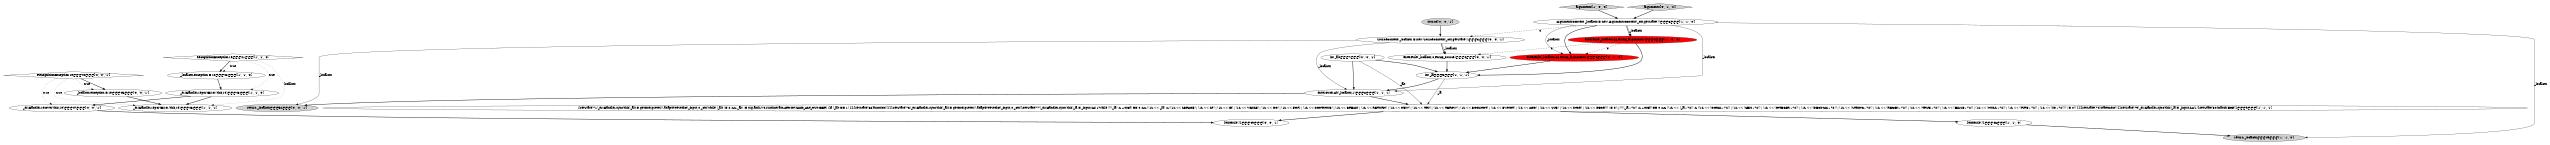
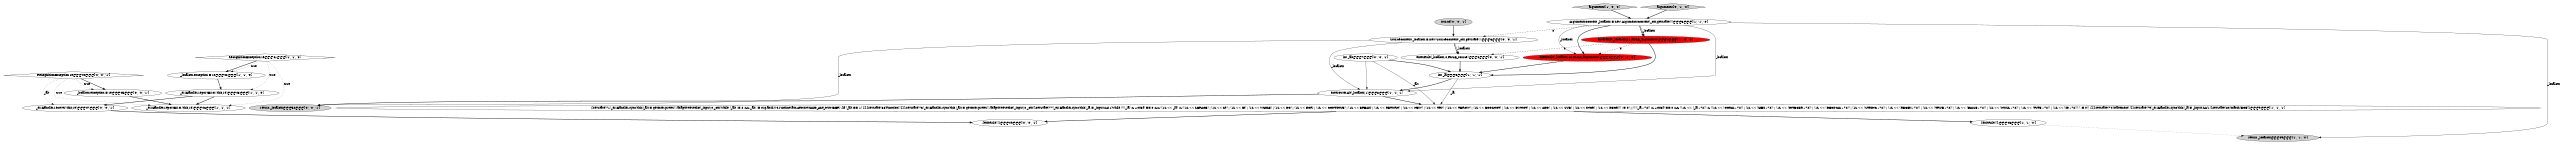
edge "int _alt@@@7@@@['0', '0', '1']" -> "enterOuterAlt(_localctx,1)@@@8@@@['1', '1', '1']": style bold -> solid
edge "RecognitionException re@@@41@@@['1', '1', '0']" -> "_errHandler.reportError(this,re)@@@46@@@['1', '1', '1']": label "localctx" -> "true"
edge "RecognitionException re@@@44@@@['0', '0', '1']" -> "_errHandler.recover(this,re)@@@47@@@['0', '0', '1']": label "true" -> "_alt"
edge "{exitRule()}@@@46@@@['1', '1', '0']" -> "return _localctx@@@49@@@['1', '1', '0']": style bold -> dotted
